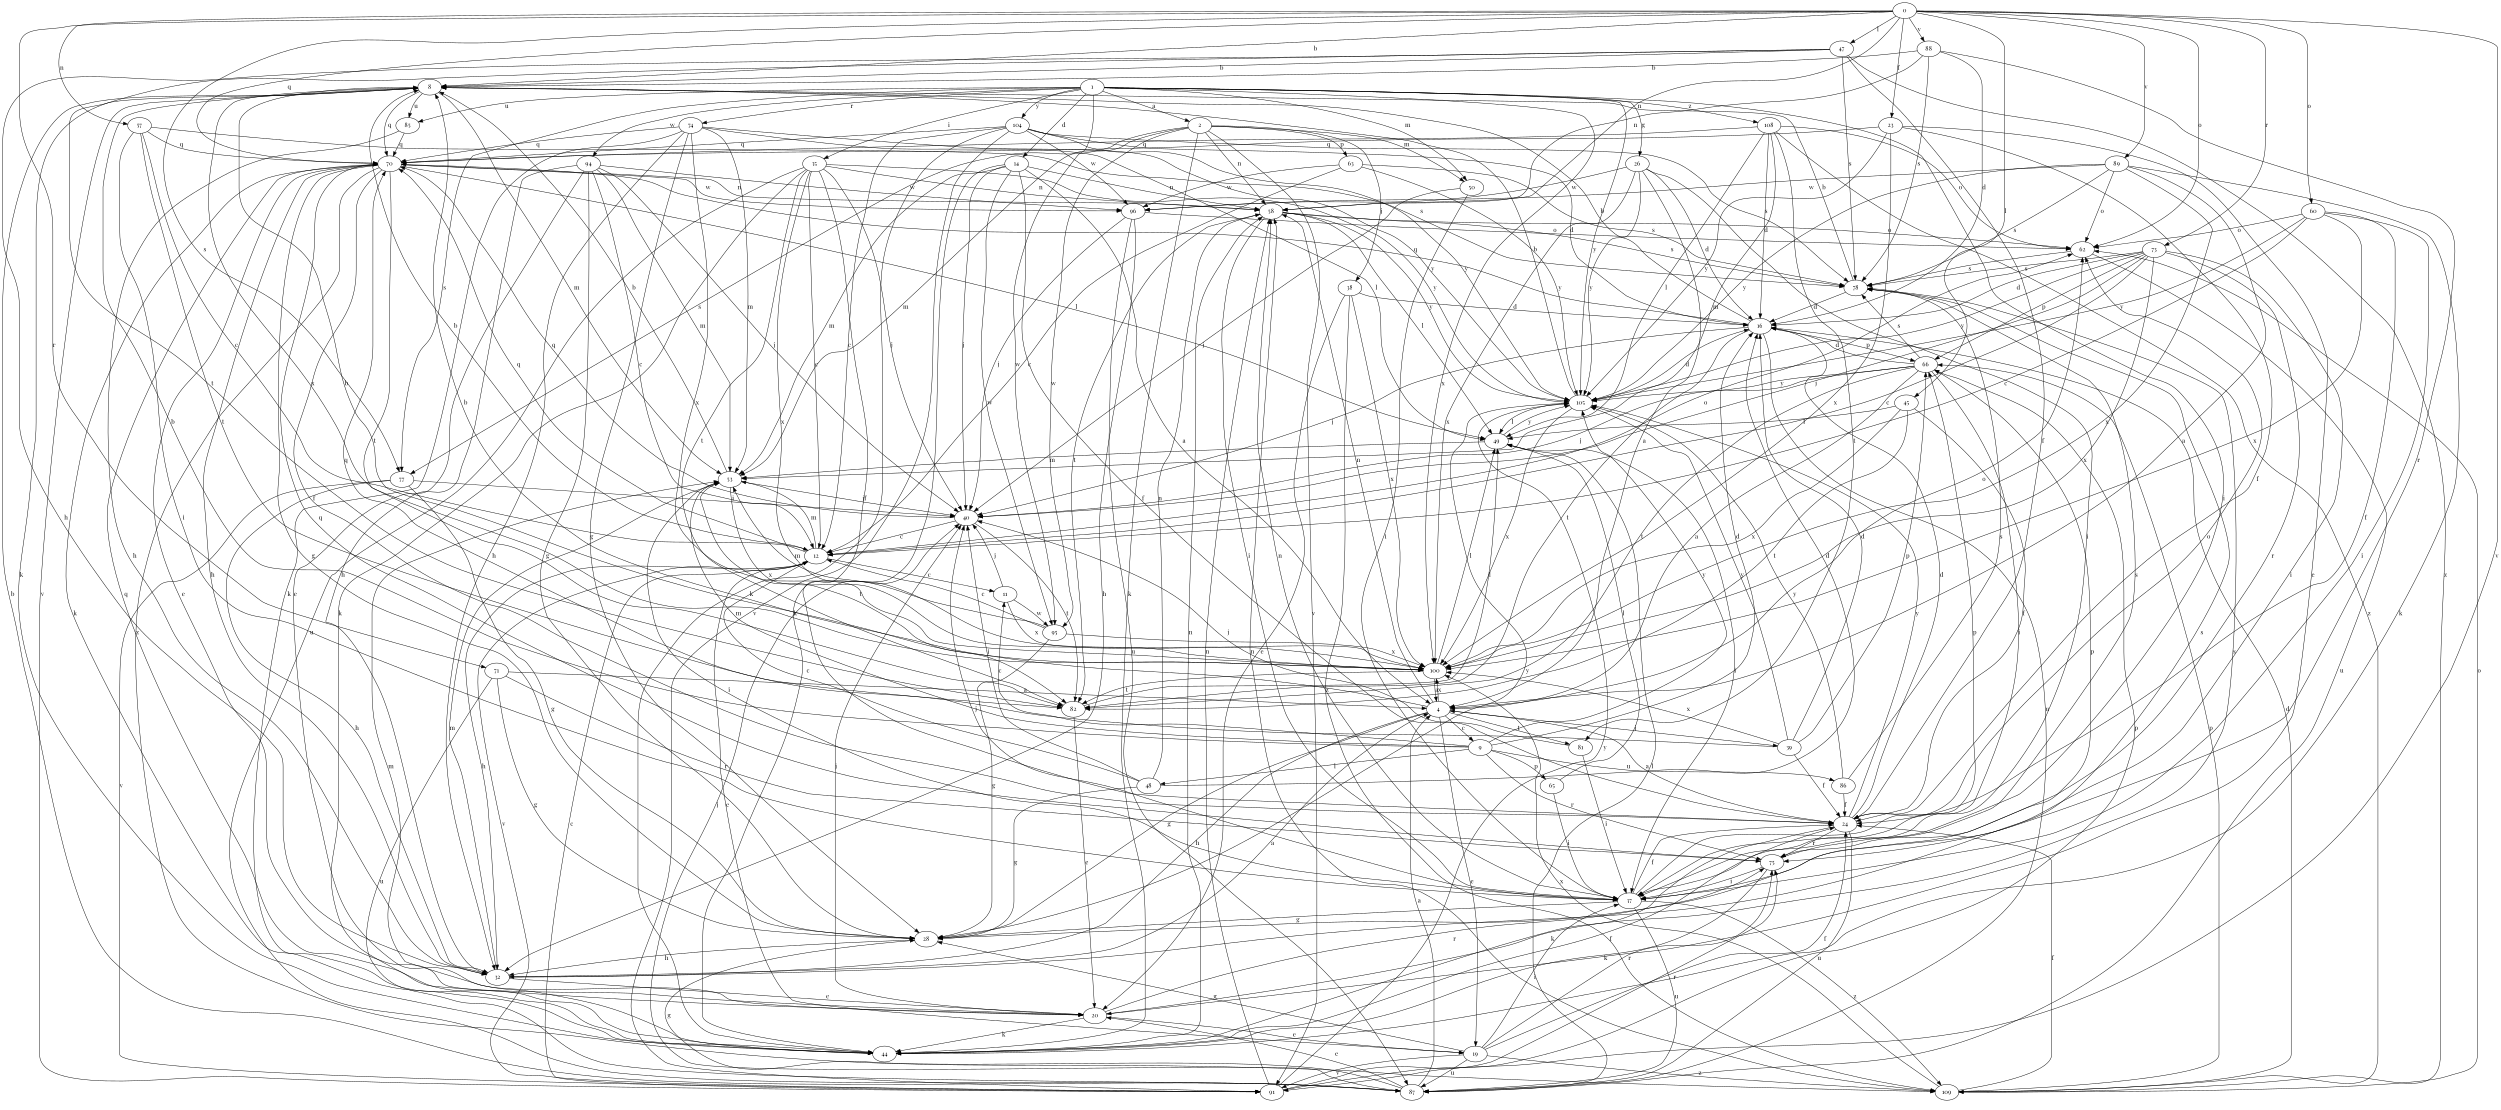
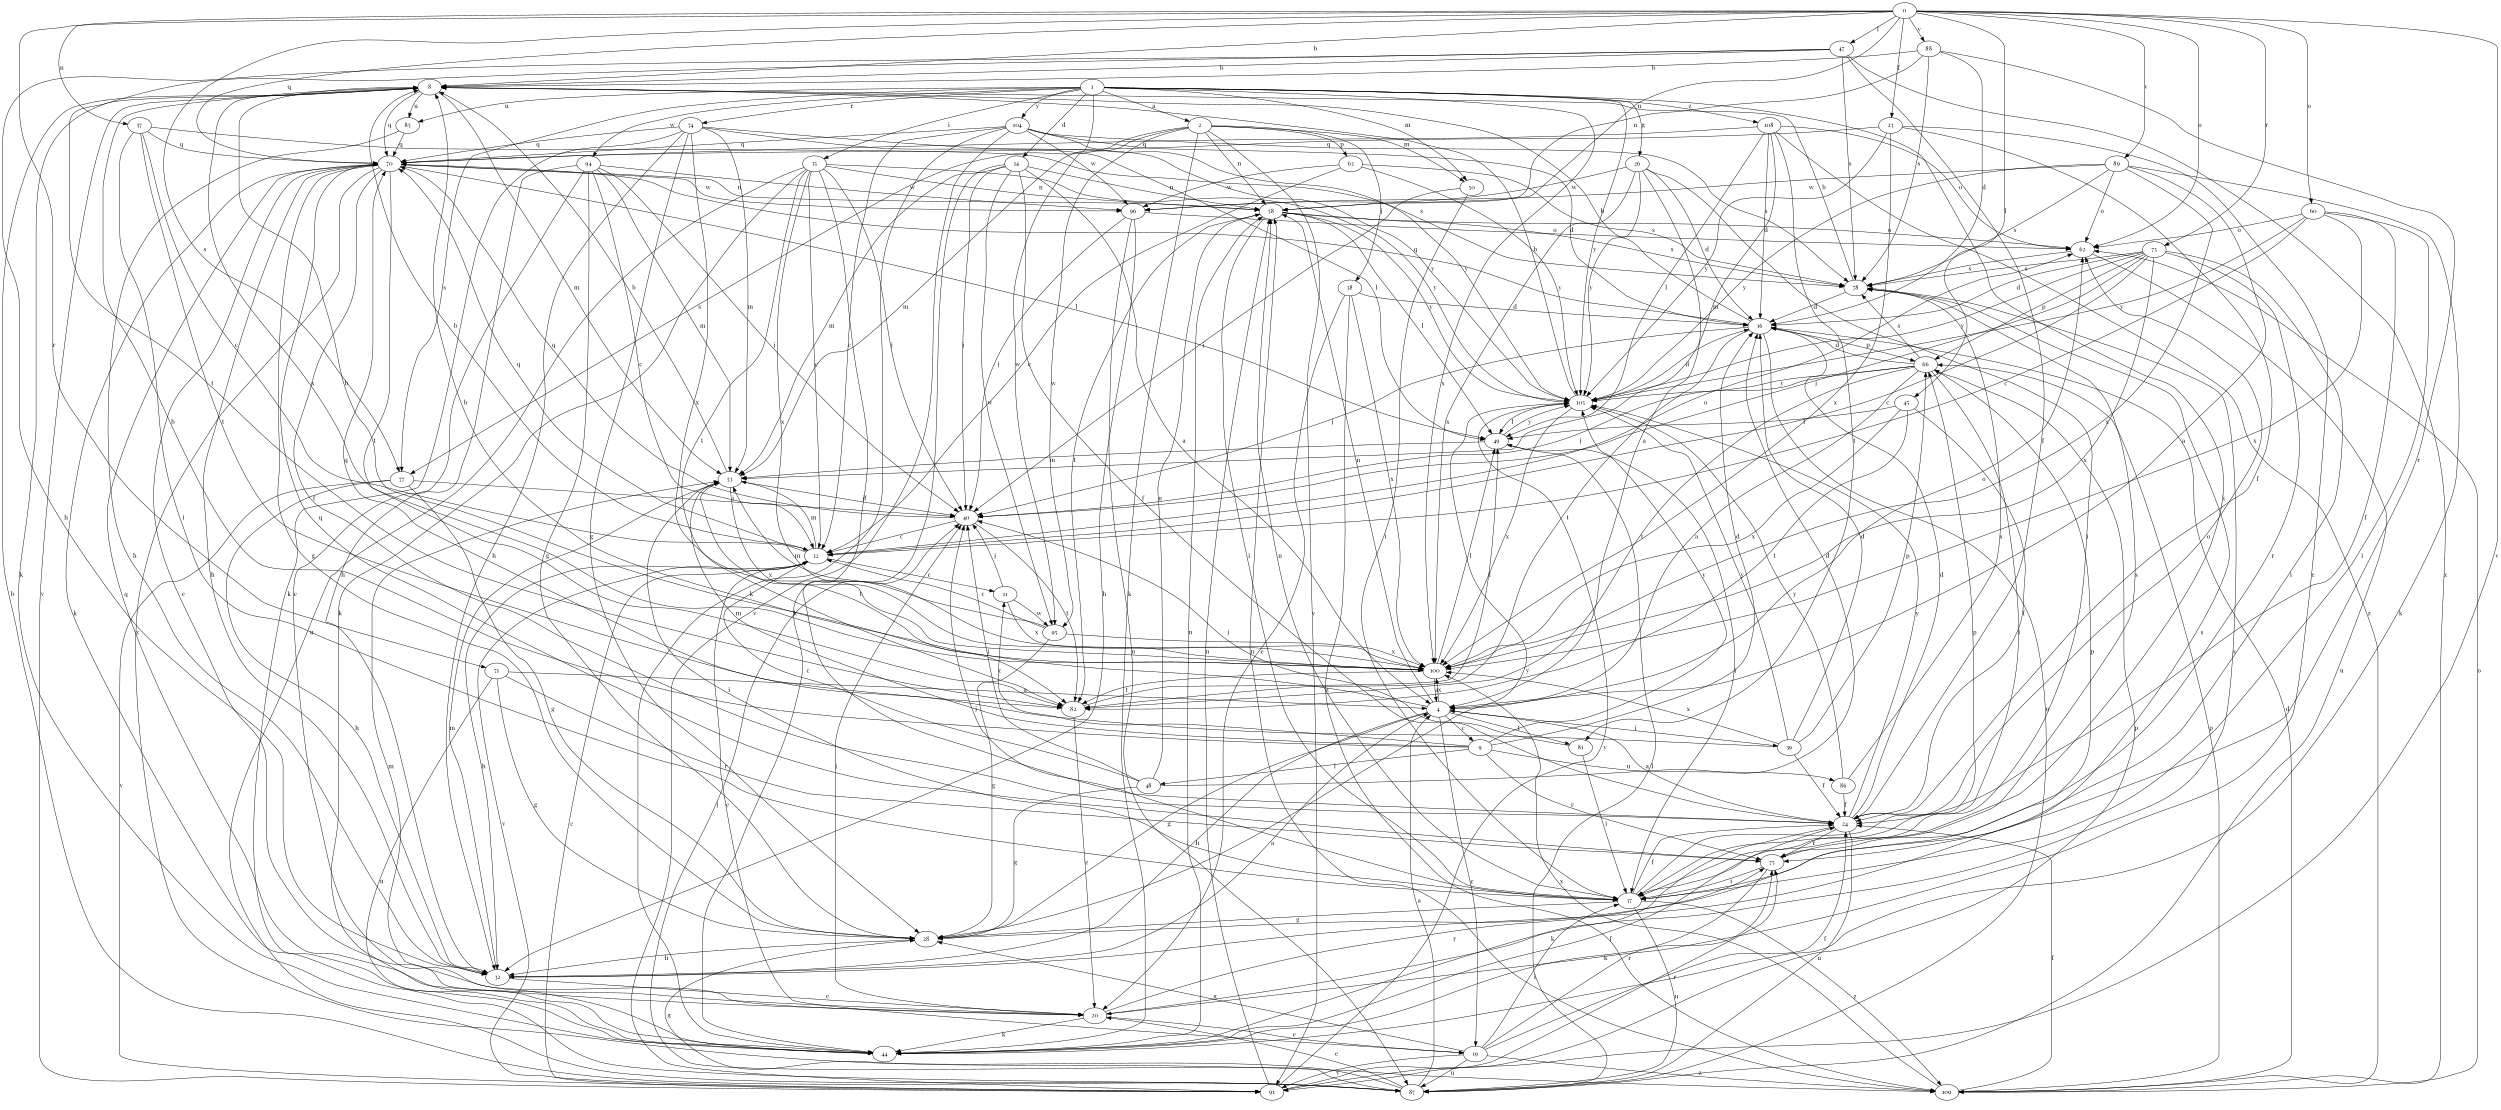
node "65": removed
